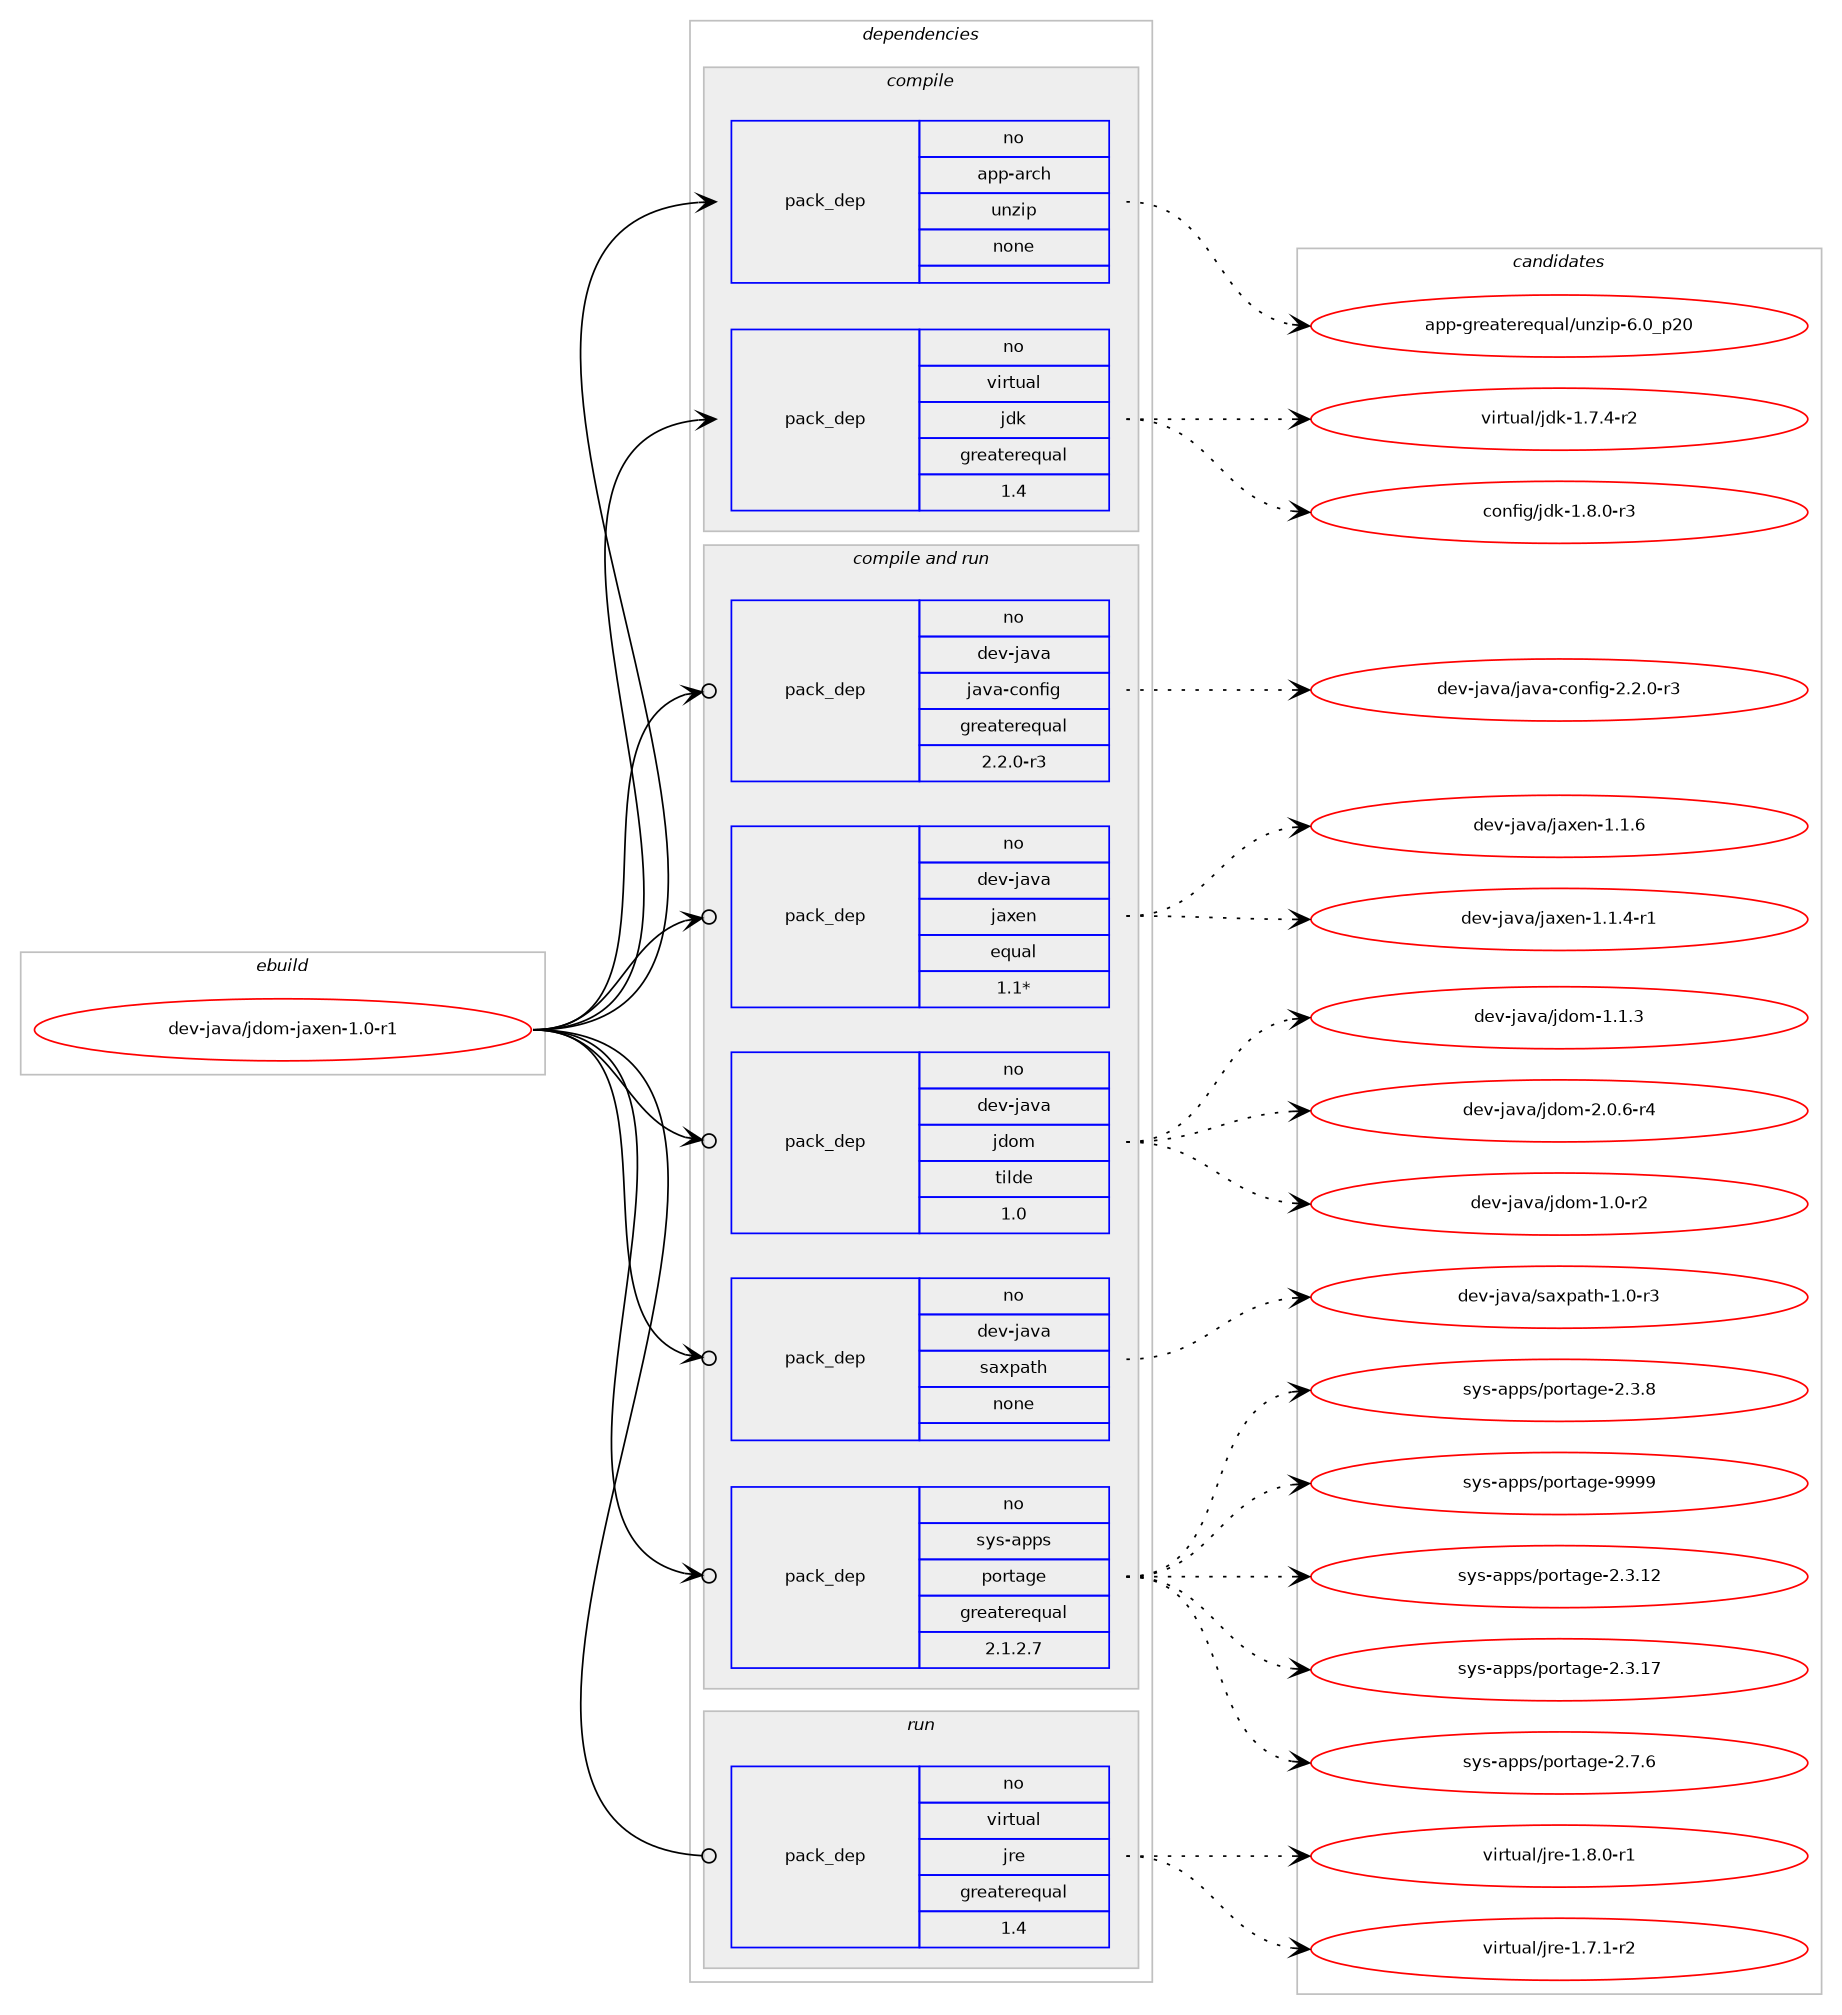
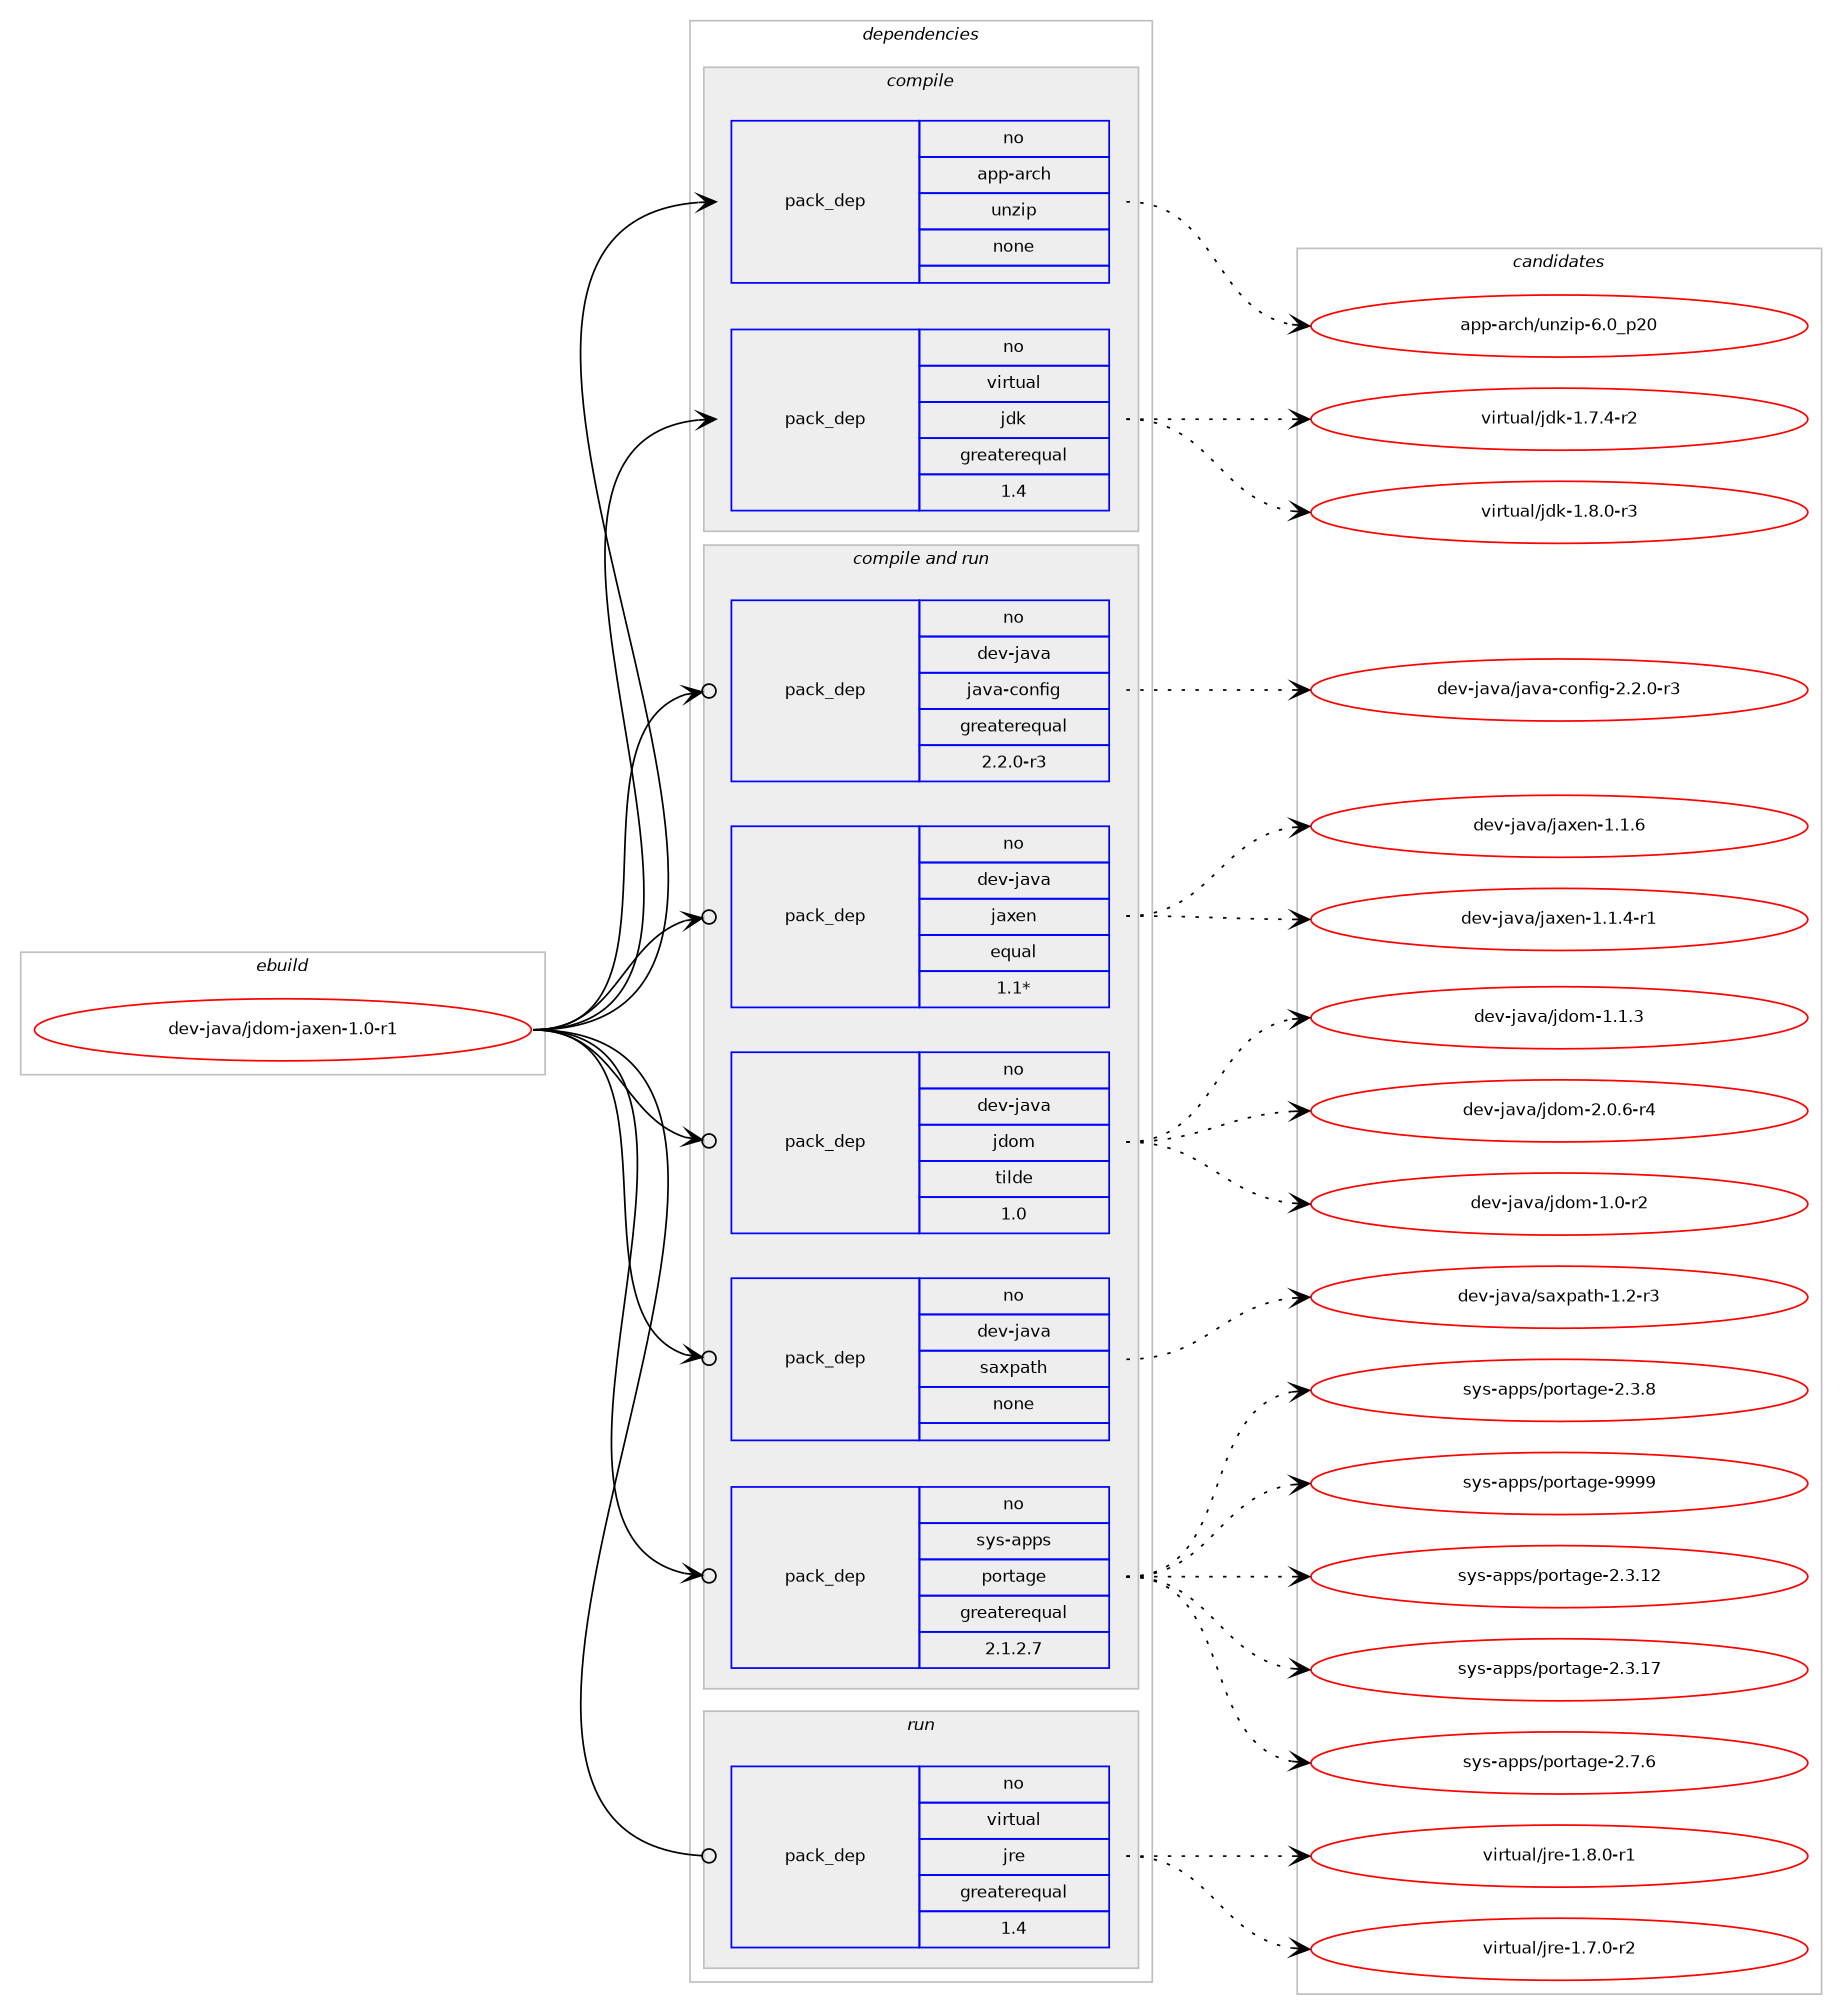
node "app-greaterequal/unzip-6.0_p20": label "app-greaterequal/unzip-6.0_p20" -> "app-arch/unzip-6.0_p20"
node "config/jdk-1.8.0-r3": label "config/jdk-1.8.0-r3" -> "virtual/jdk-1.8.0-r3"
node "dev-java/saxpath-1.0-r3": label "dev-java/saxpath-1.0-r3" -> "dev-java/saxpath-1.2-r3"
node "virtual/jre-1.7.1-r2": label "virtual/jre-1.7.1-r2" -> "virtual/jre-1.7.0-r2"
